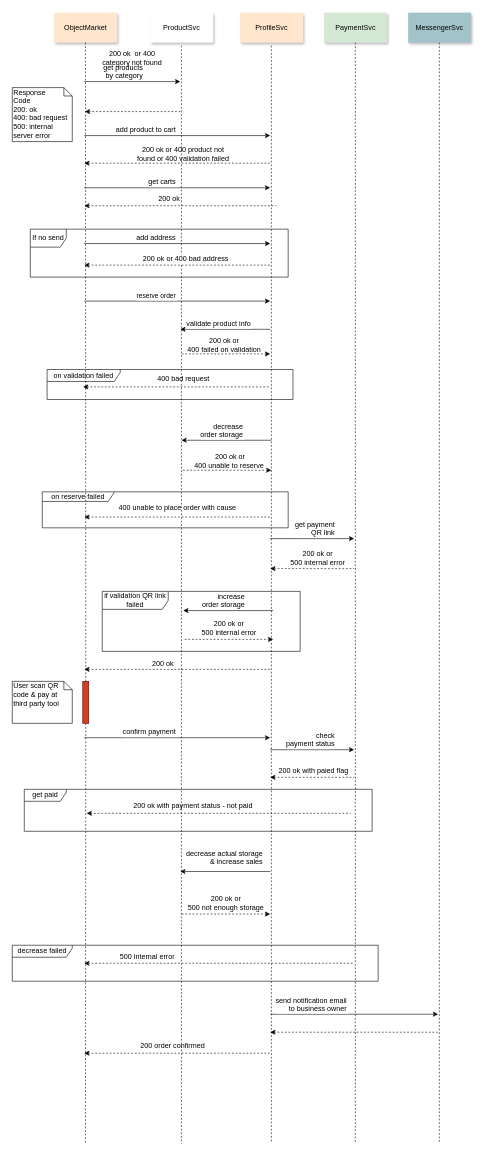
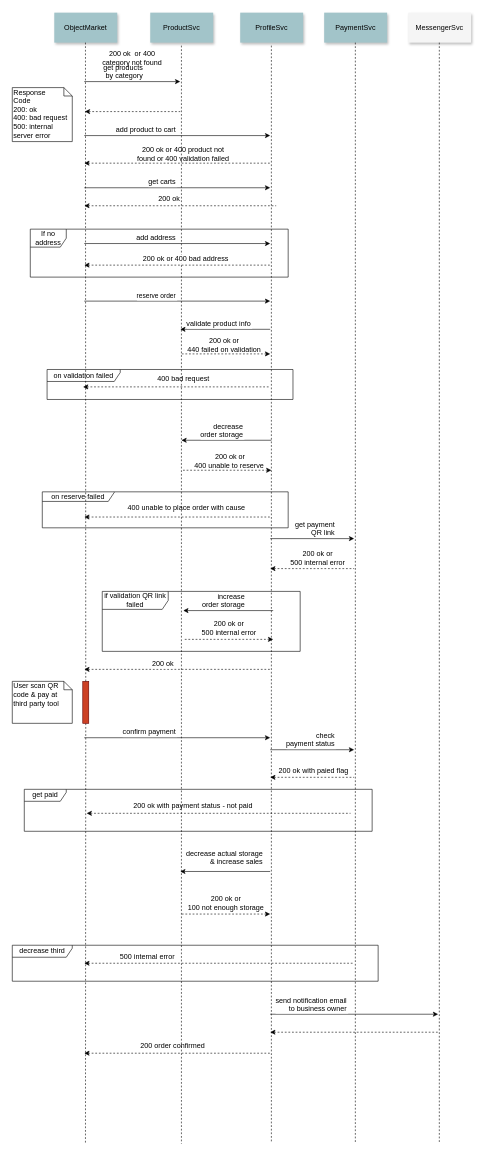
node "ObjectMarket": fillcolor #ffe6cc -> #a2c4c9
node "ProductSvc": fillcolor #ffffff -> #a2c4c9
node "ProfileSvc": fillcolor #ffe6cc -> #a2c4c9
node "PaymentSvc": fillcolor #d5e8d4 -> #a2c4c9
node "MessengerSvc": fillcolor #a2c4c9 -> #f5f5f5
node "If no send": label "If no send" -> "If no address"
node "200 ok or 400 failed on validation": label "200 ok or 400 failed on validation" -> "200 ok or 440 failed on validation"
node "400 unable to place order with cause": moved (177, 508) -> (186, 508)
node "200 ok or 500 not enough storage": label "200 ok or 500 not enough storage" -> "200 ok or 100 not enough storage"
node "decrease failed": label "decrease failed" -> "decrease third"
